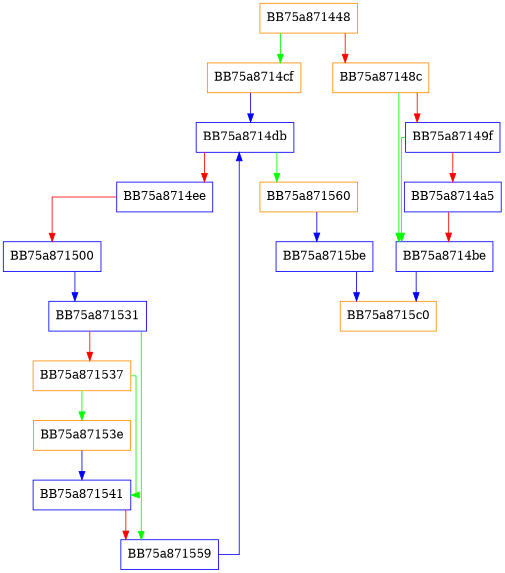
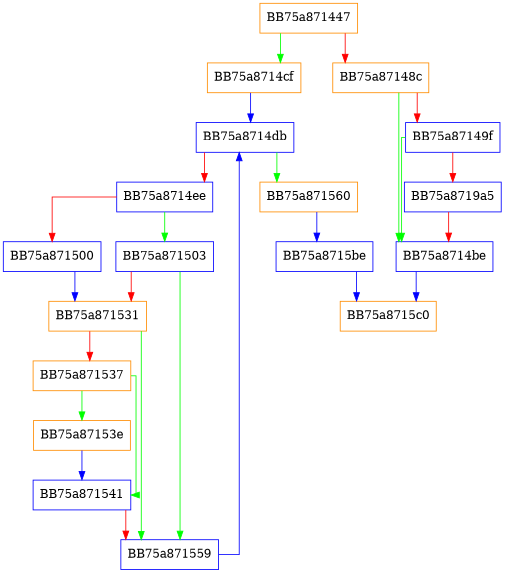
node "BB75a871448": label "BB75a871448" -> "BB75a871447"
node "BB75a8714a5": label "BB75a8714a5" -> "BB75a8719a5"
node "BB75a871503": added
node "BB75a871531": color blue -> darkorange
